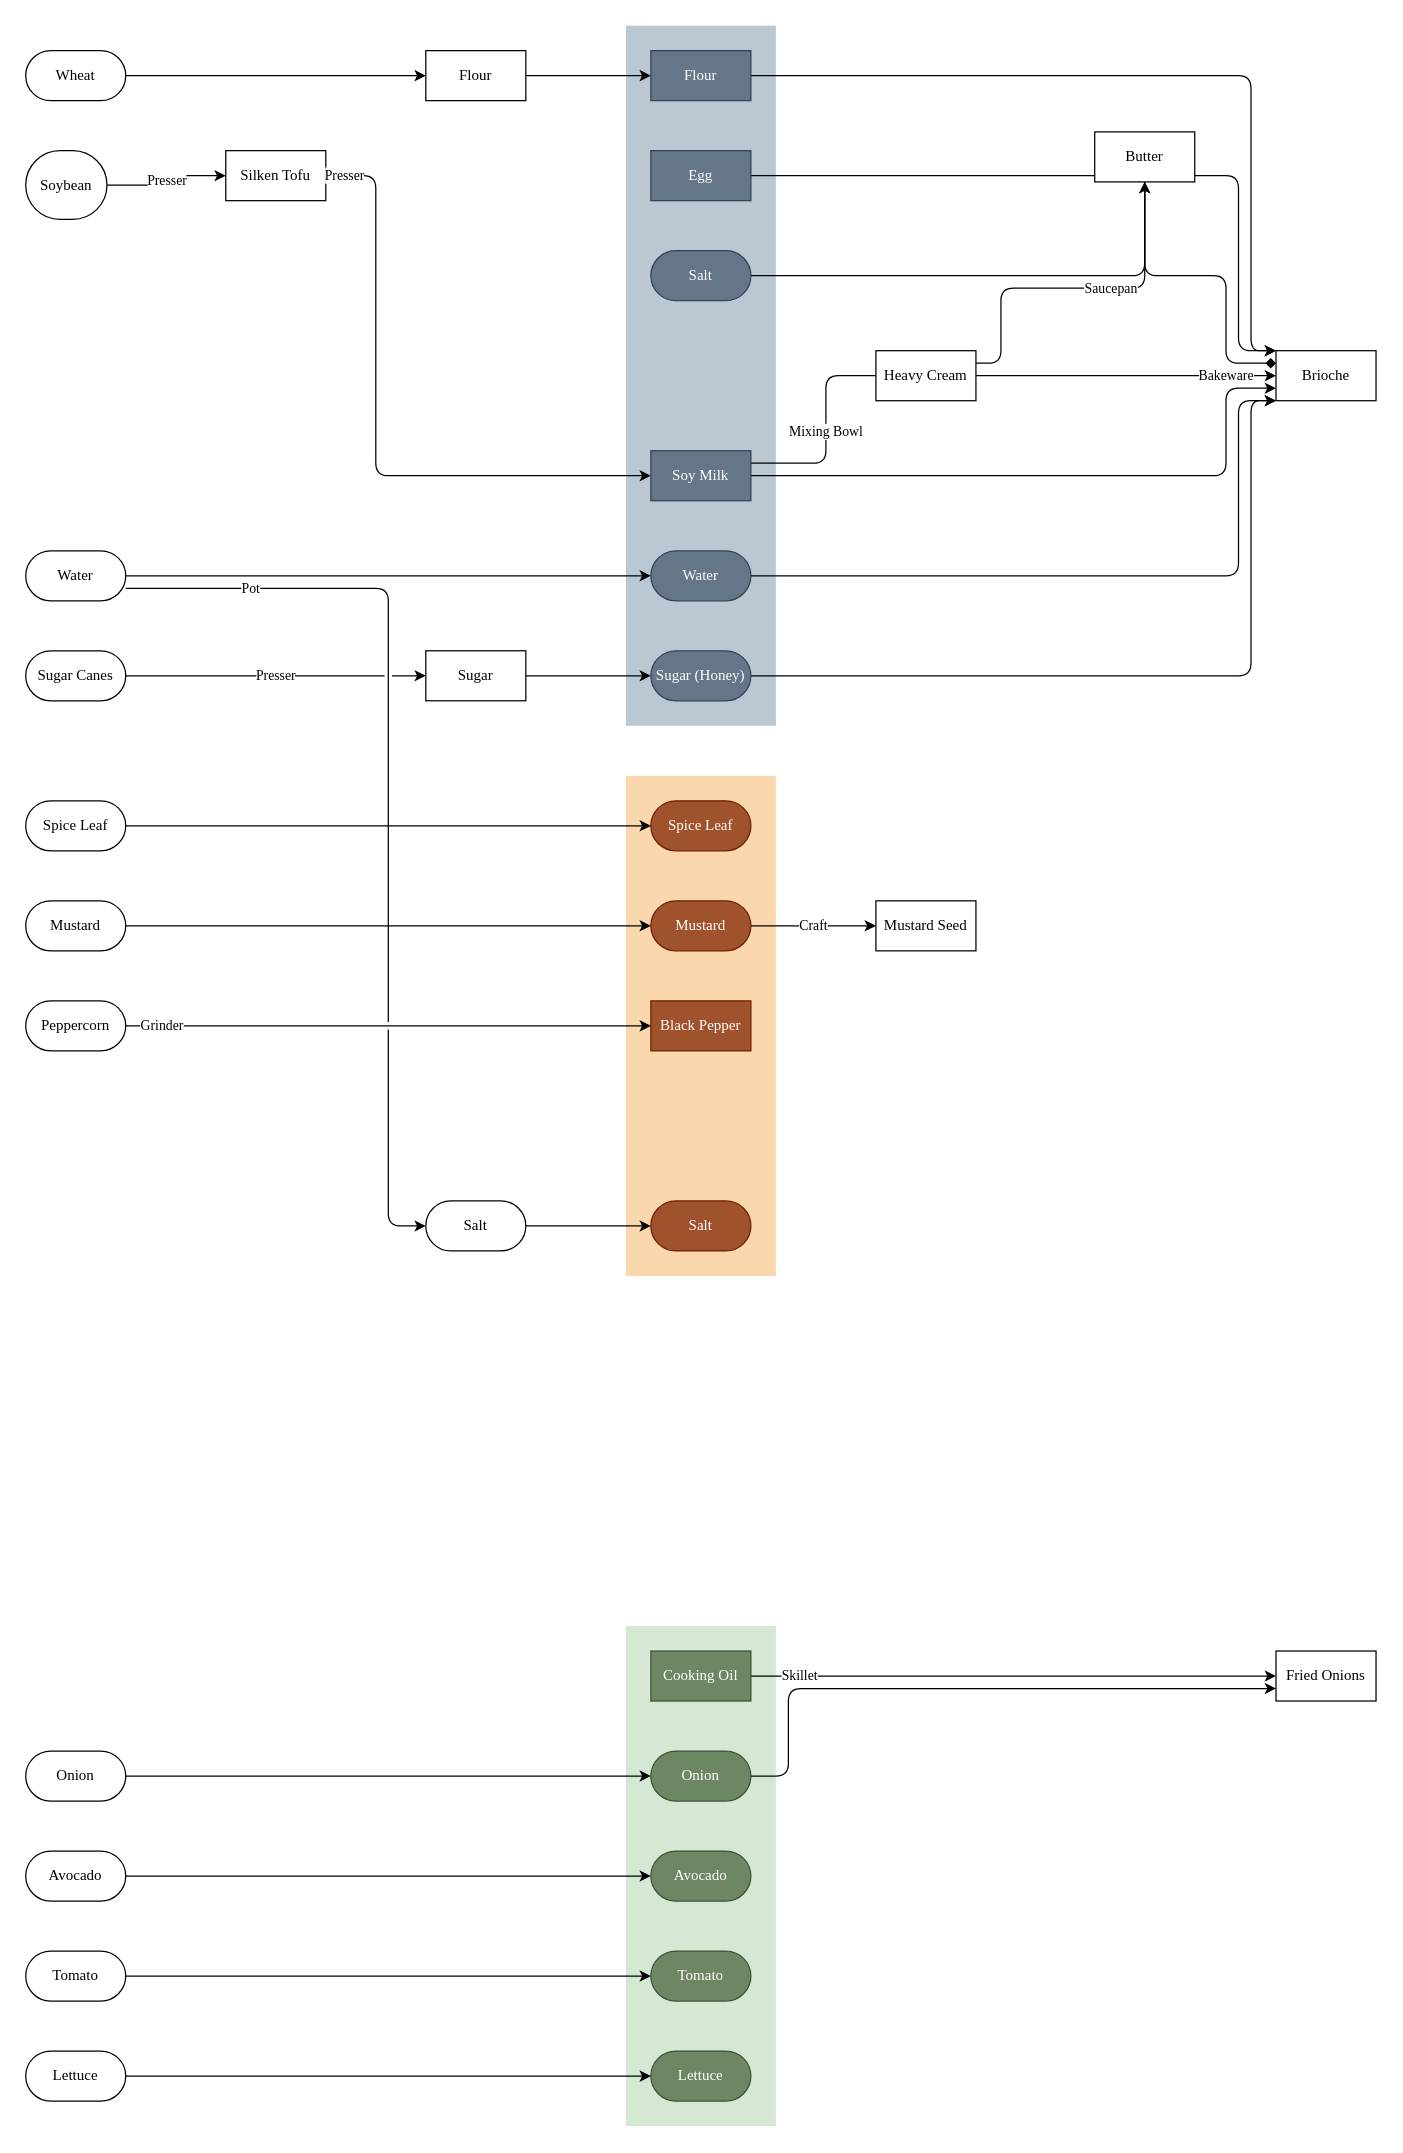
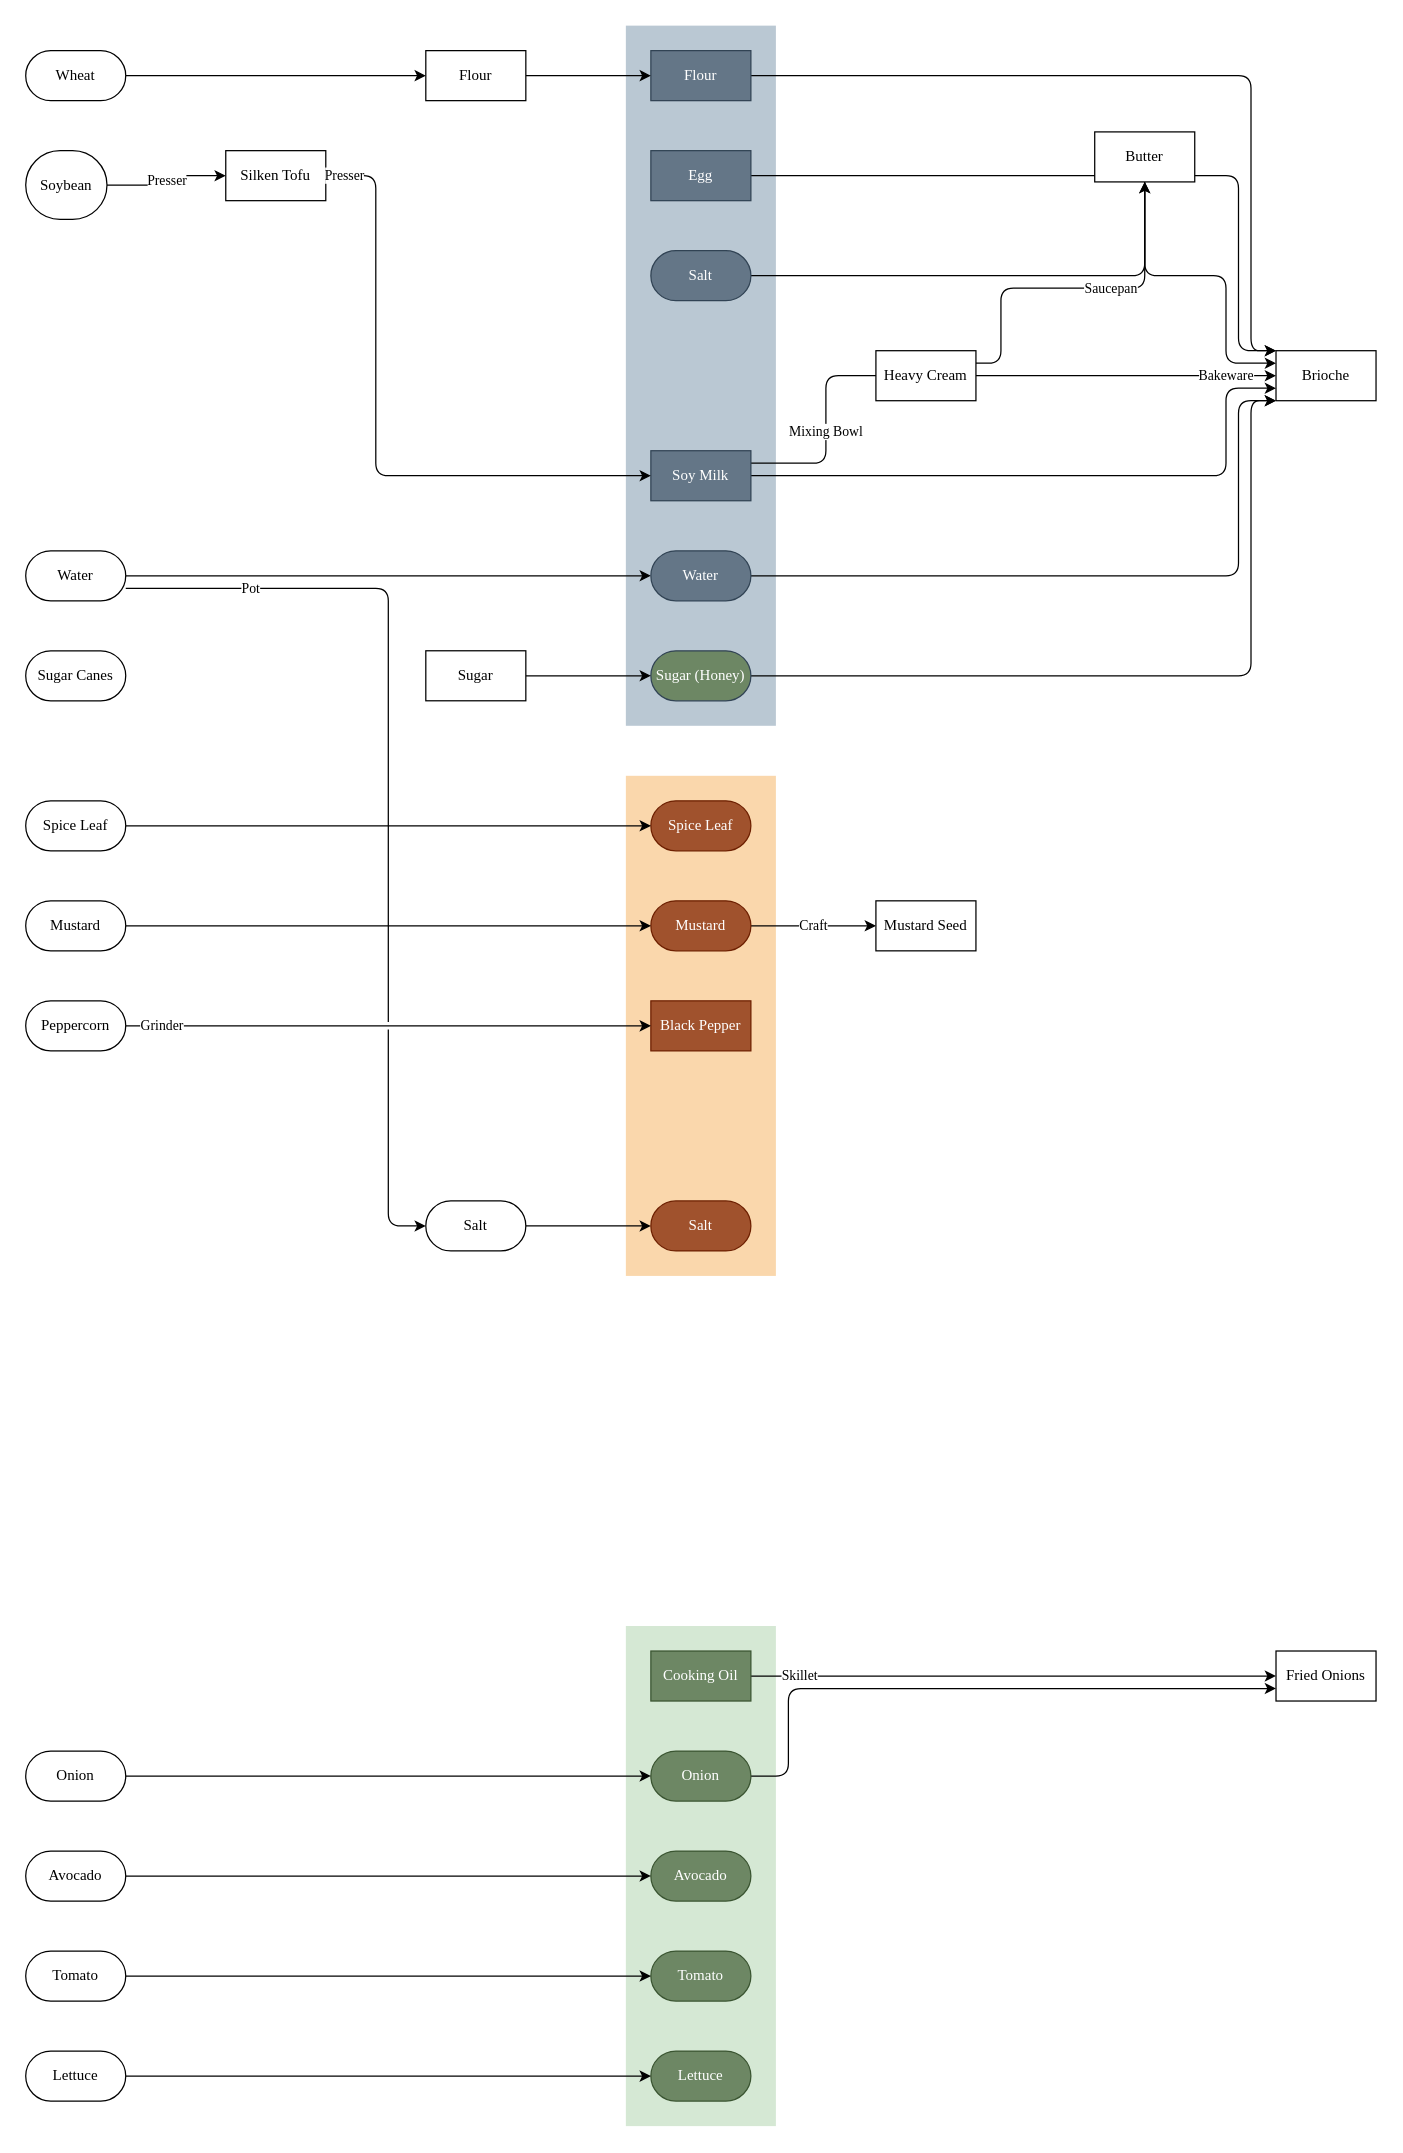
edge "Butter" -> "Brioche": arrowhead diamond -> classic
edge "Sugar Canes" -> "Sugar": removed, label "Presser"
node "Sugar (Honey)": fillcolor #647687 -> #6d8764
